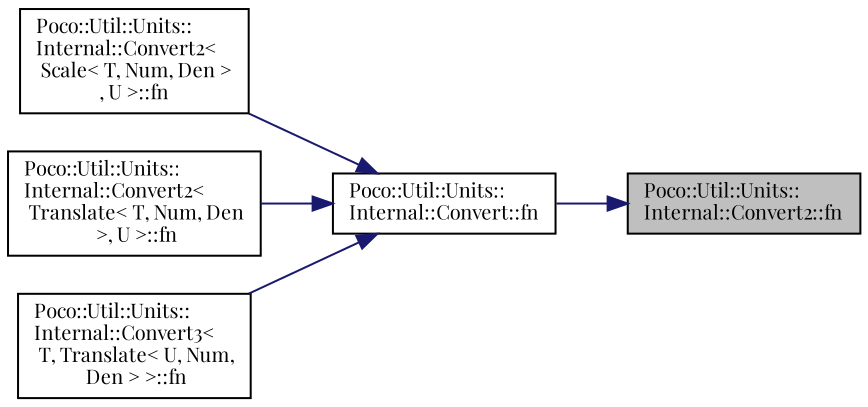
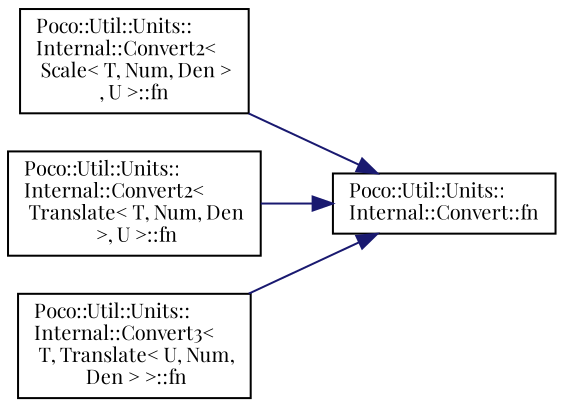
node "Poco::Util::Units:: Internal::Convert2::fn": removed
